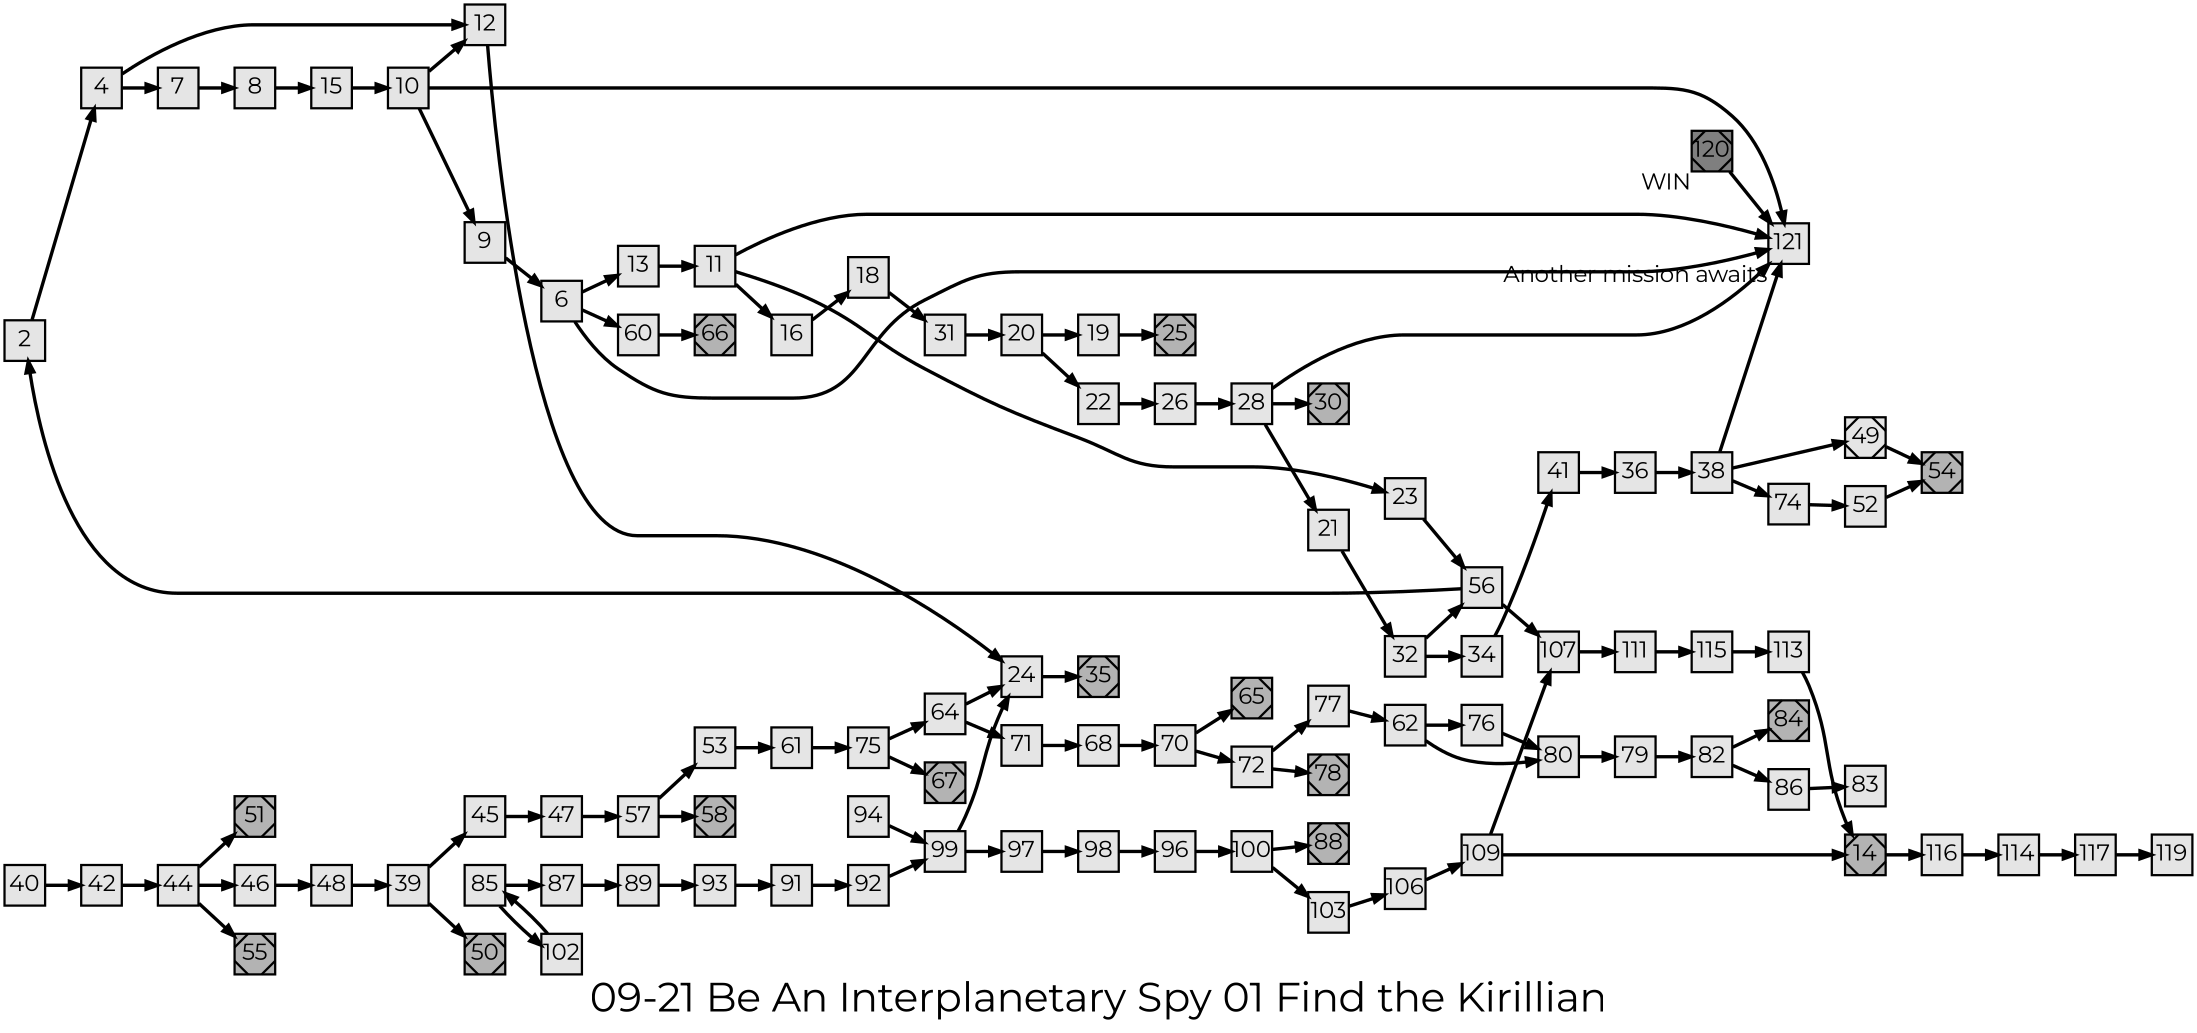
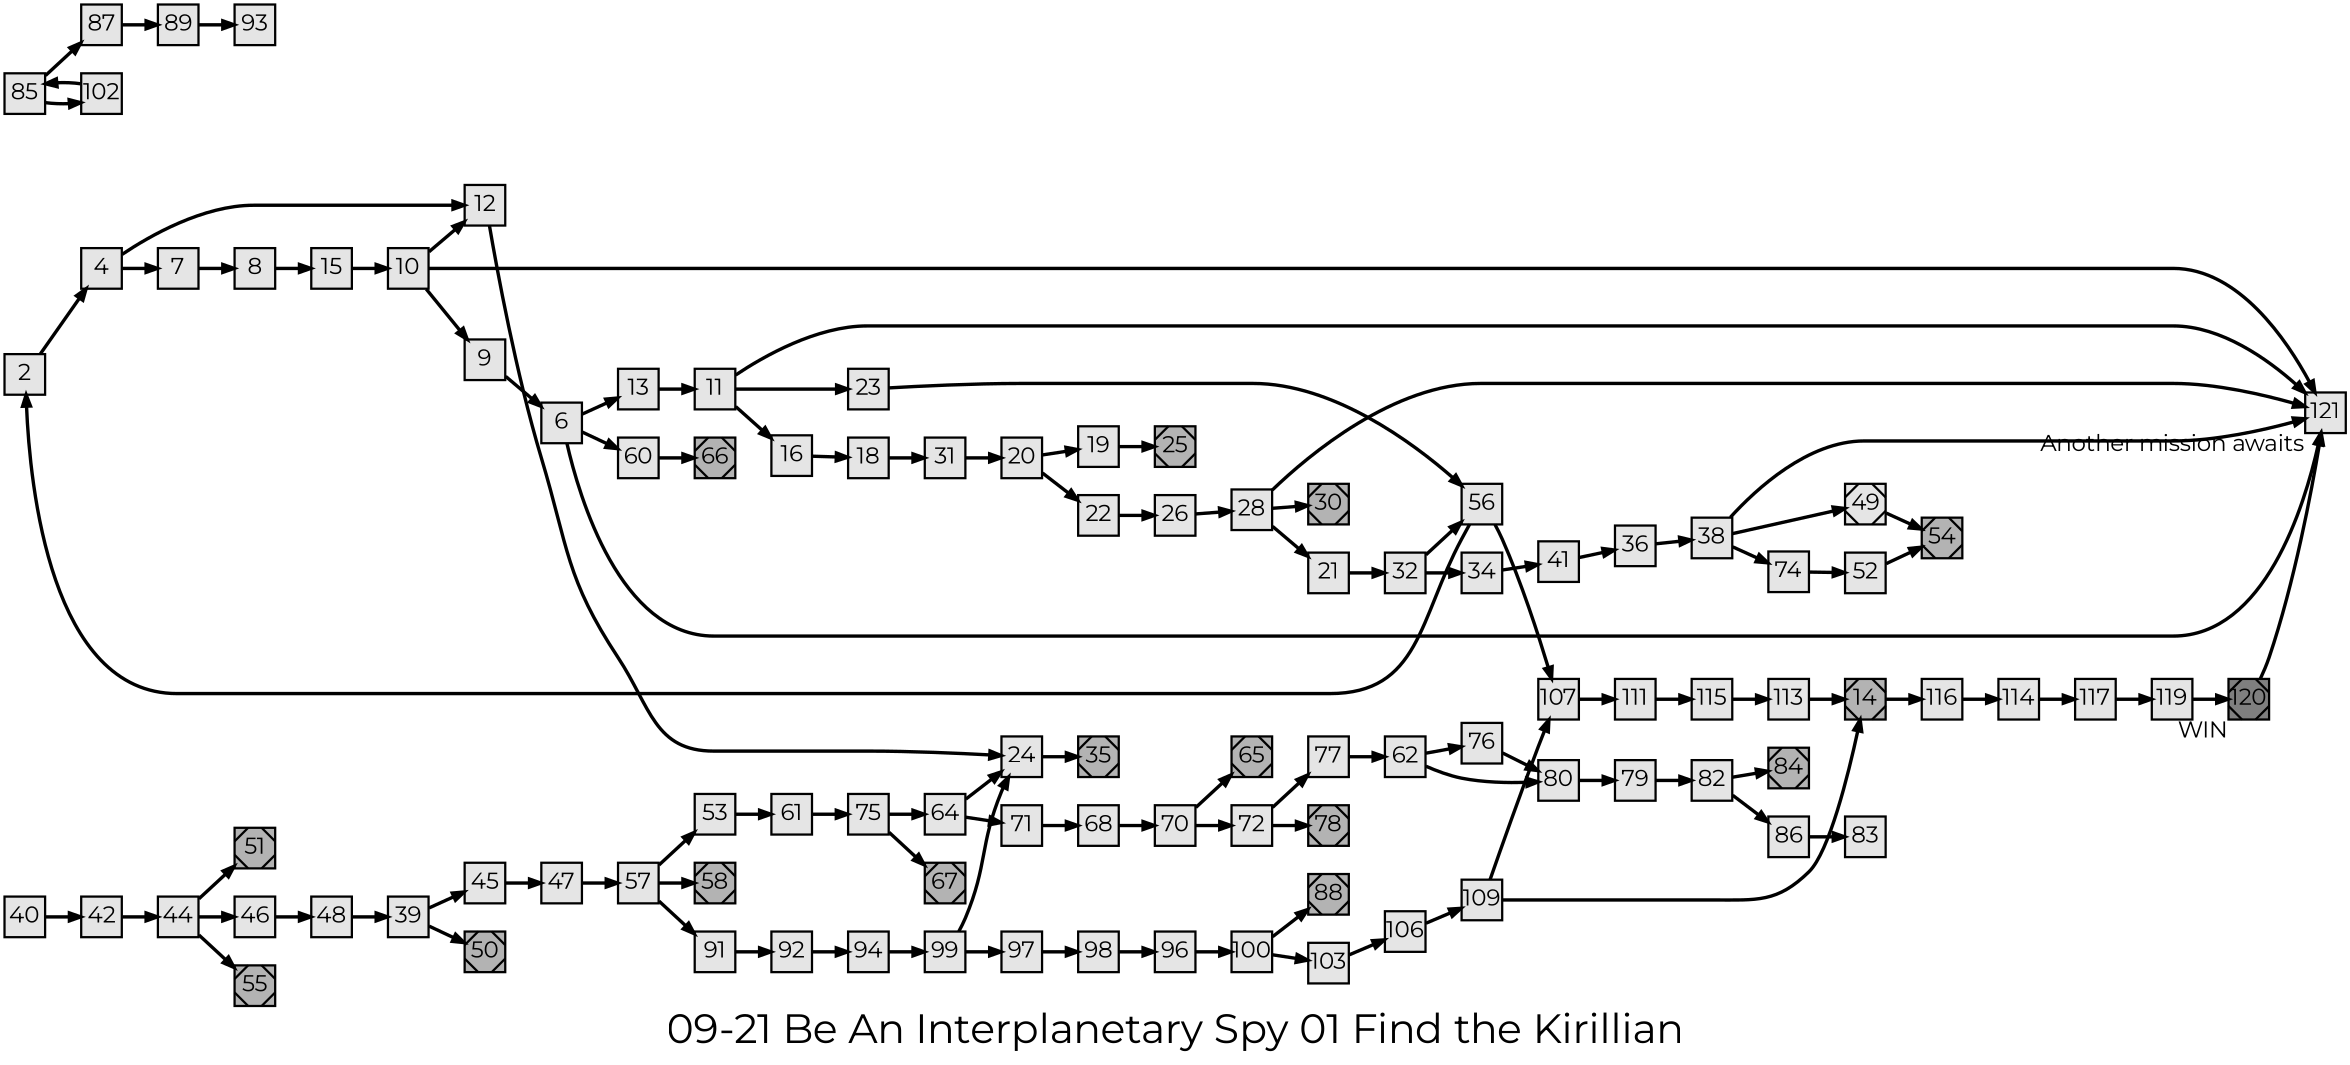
edge "119" -> "120 WIN": added
edge "92" -> "99": now "92" -> "94"
edge "93" -> "91": now "57" -> "91"
